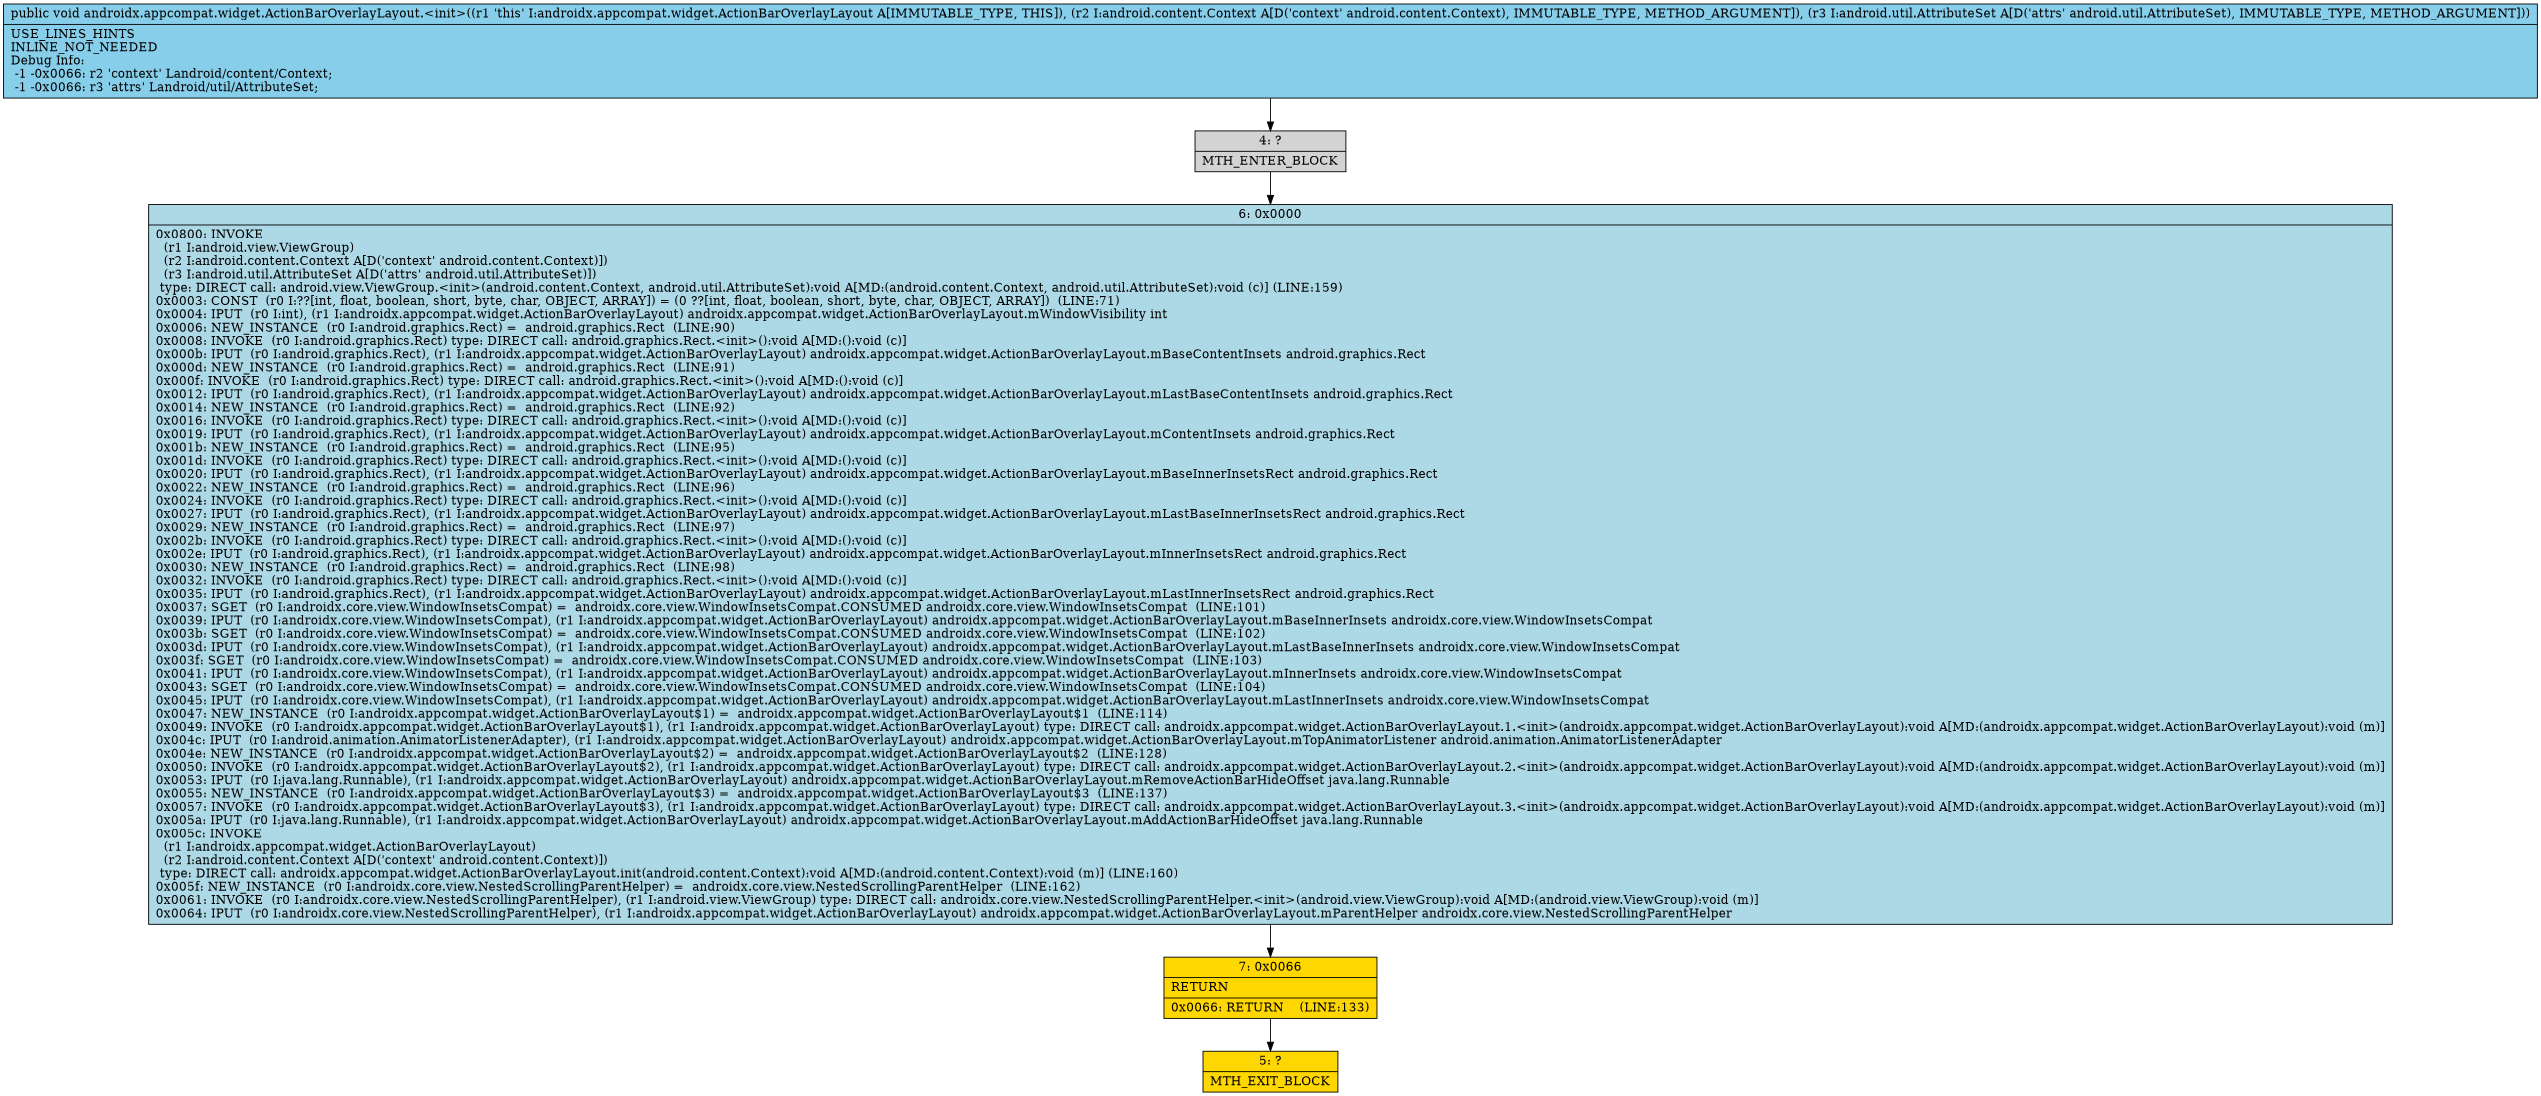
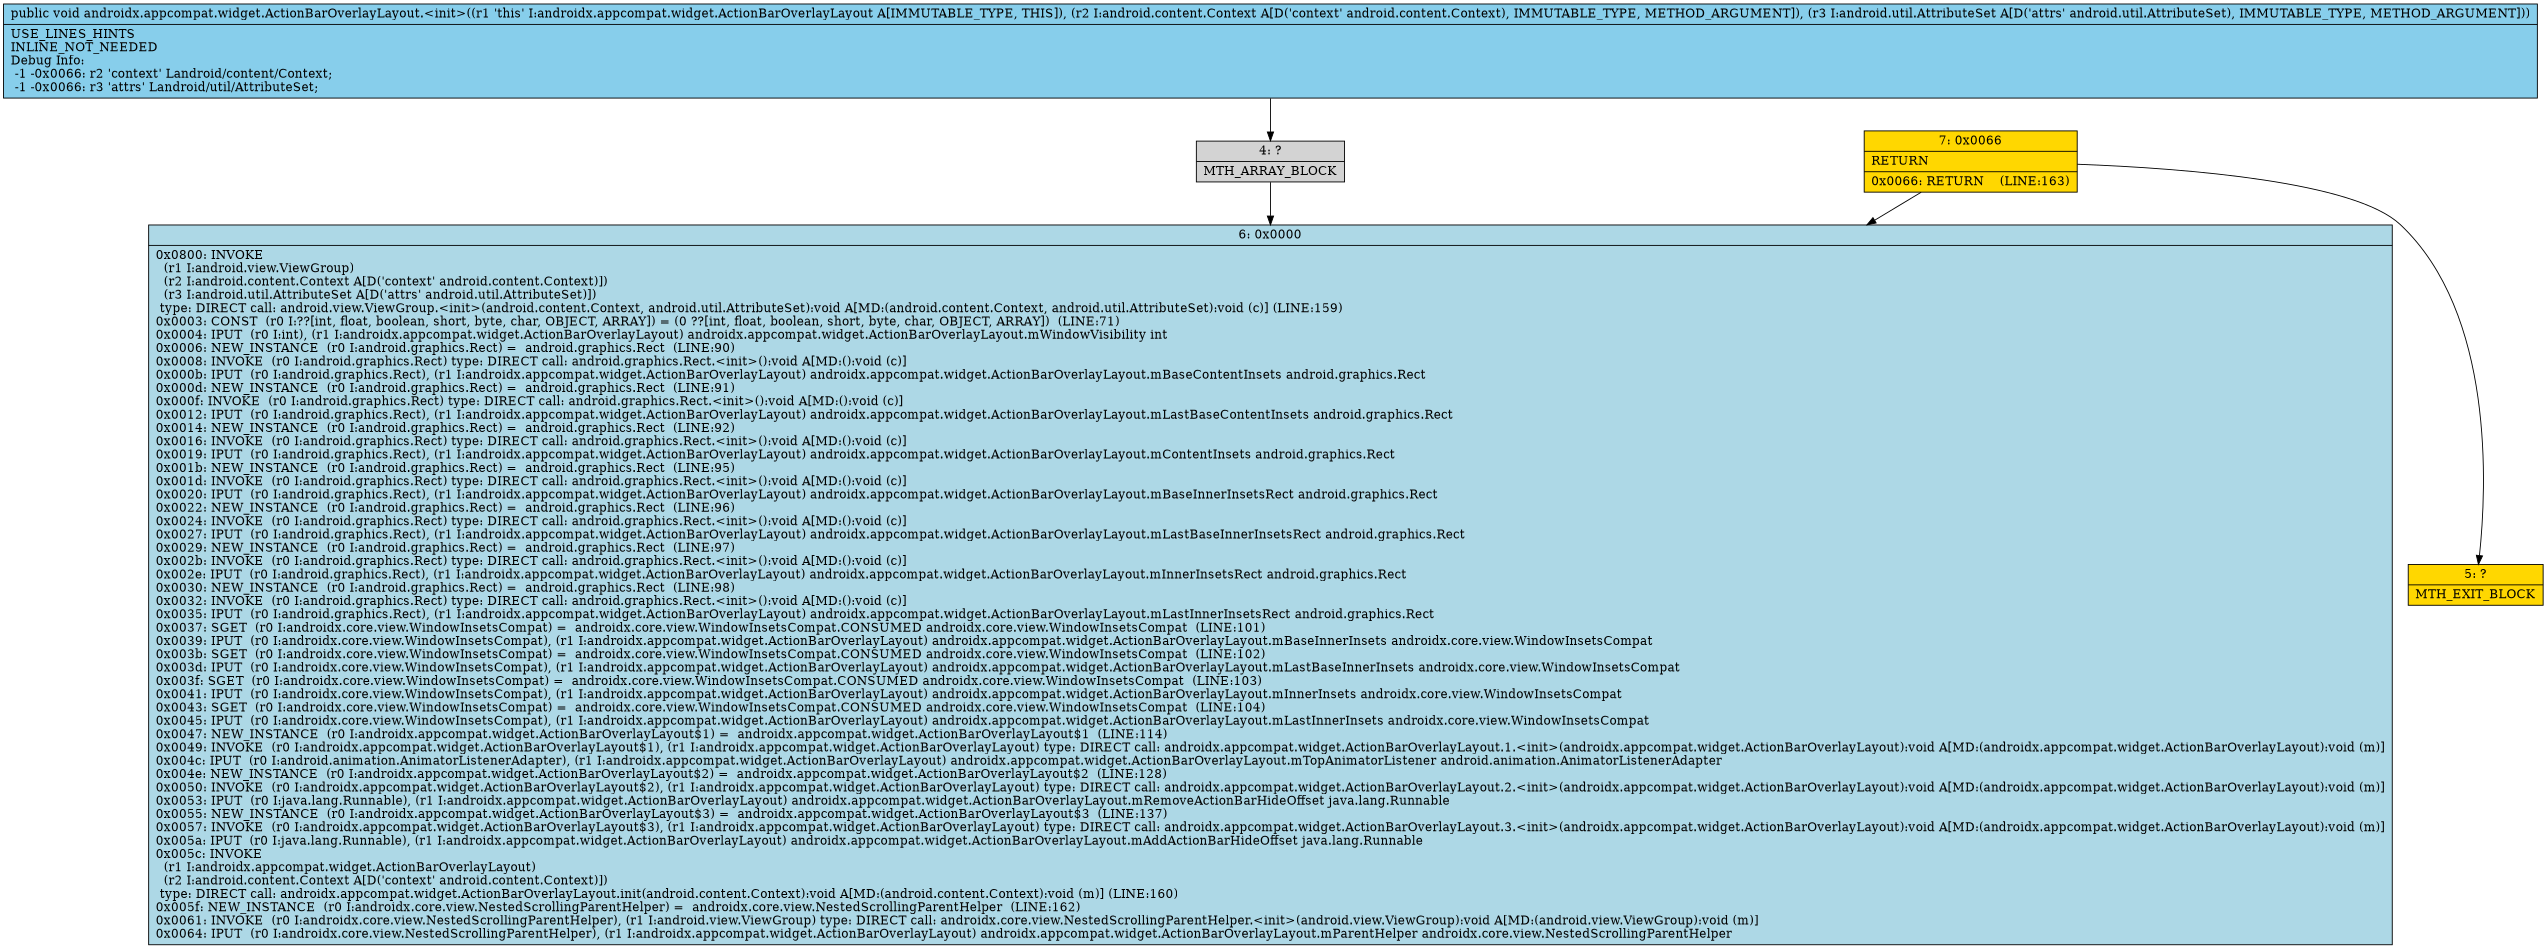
node "4: ?": text "MTH_ENTER_BLOCK" -> "MTH_ARRAY_BLOCK"
edge "6: 0x0000" -> "7: 0x0066": reversed
node "7: 0x0066": text "0x0066: RETURN    (LINE:133)" -> "0x0066: RETURN    (LINE:163)"
